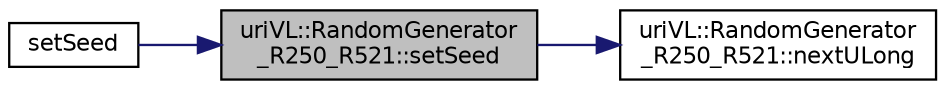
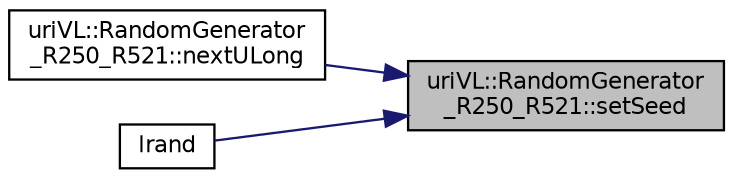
node "setSeed": label "setSeed" -> "lrand"
edge "uriVL::RandomGenerator _R250_R521::setSeed" -> "uriVL::RandomGenerator _R250_R521::nextULong": reversed
